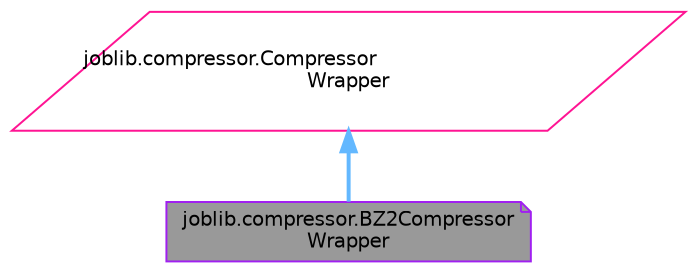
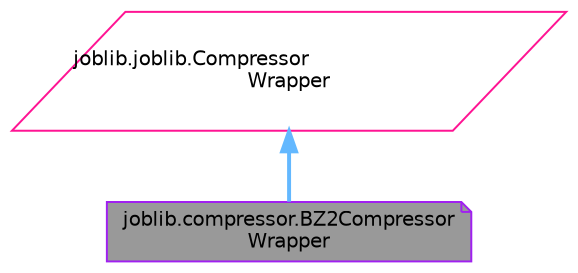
node "joblib.compressor.Compressor Wrapper": label "joblib.compressor.Compressor Wrapper" -> "joblib.joblib.Compressor Wrapper"
